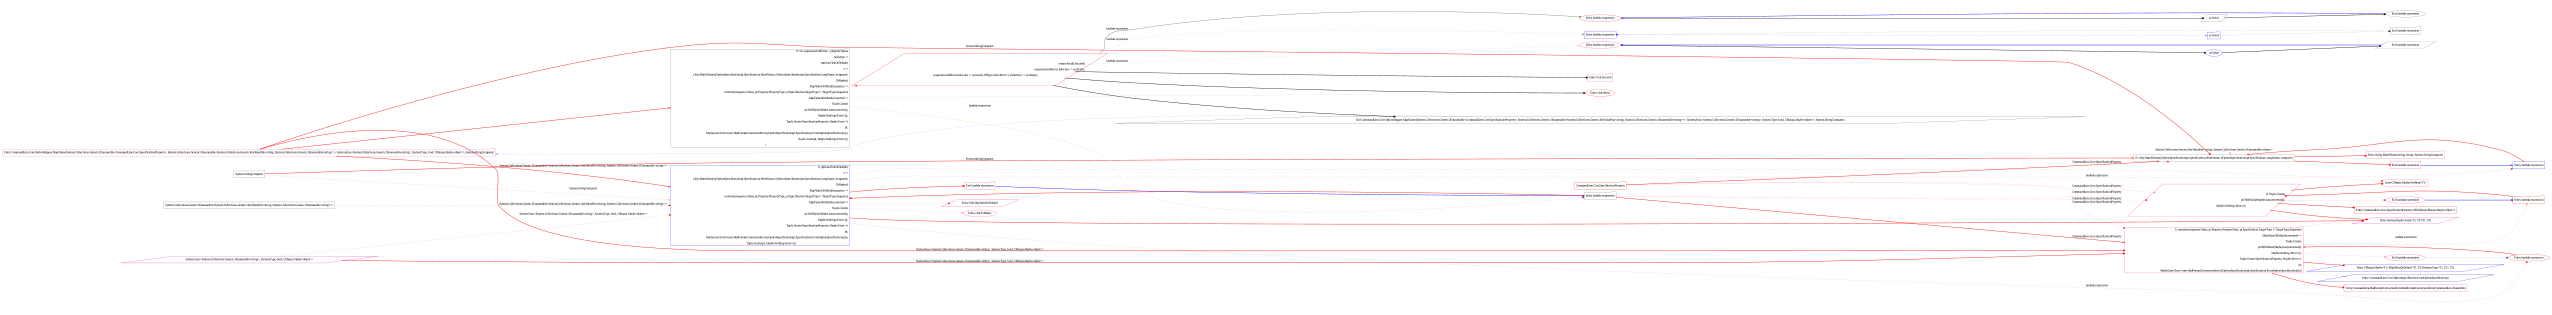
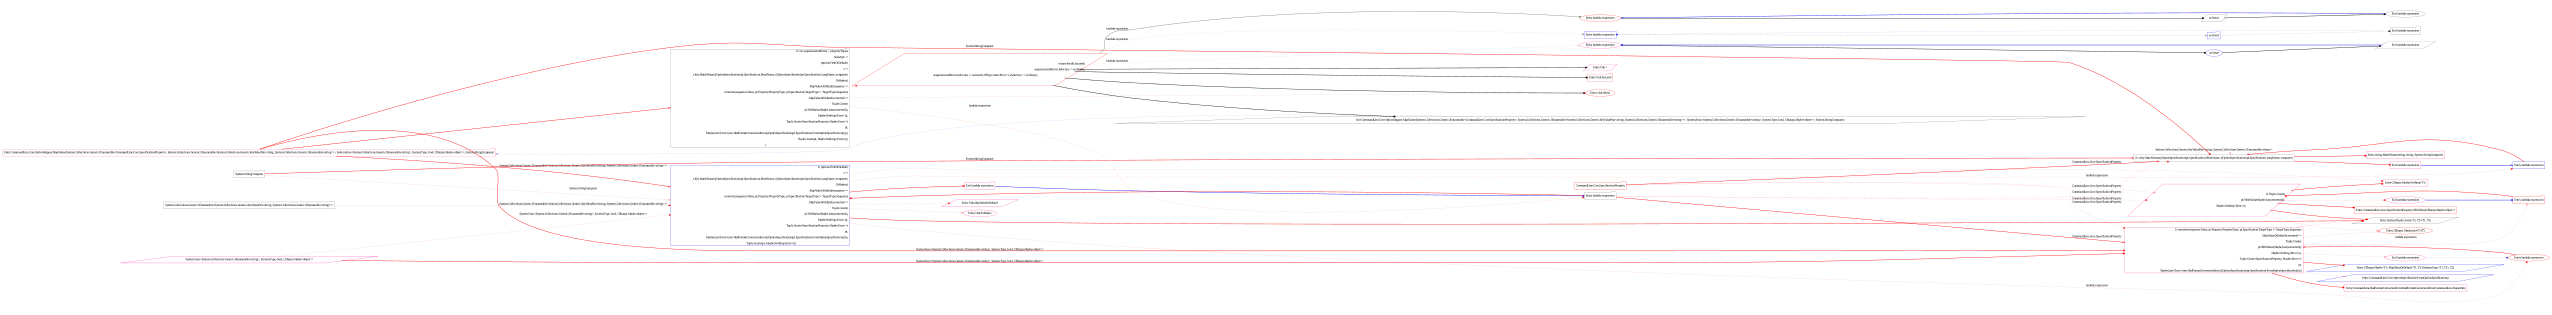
node "Entry Unk.>": added
node "Entry System.Tuple.Create<T1, T2>(T1, T2)": color deeppink -> gray40
node "Entry CSharpx.Maybe.Just<T>(T)": added
